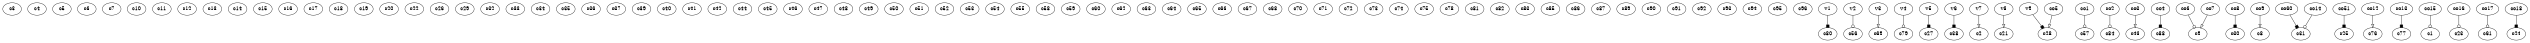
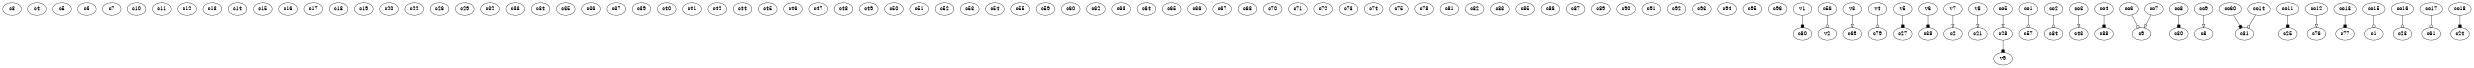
node "c58": removed
node "co51": label "co51" -> "co11"
edge "v2" -> "c56": reversed
edge "v9" -> "c28": reversed
